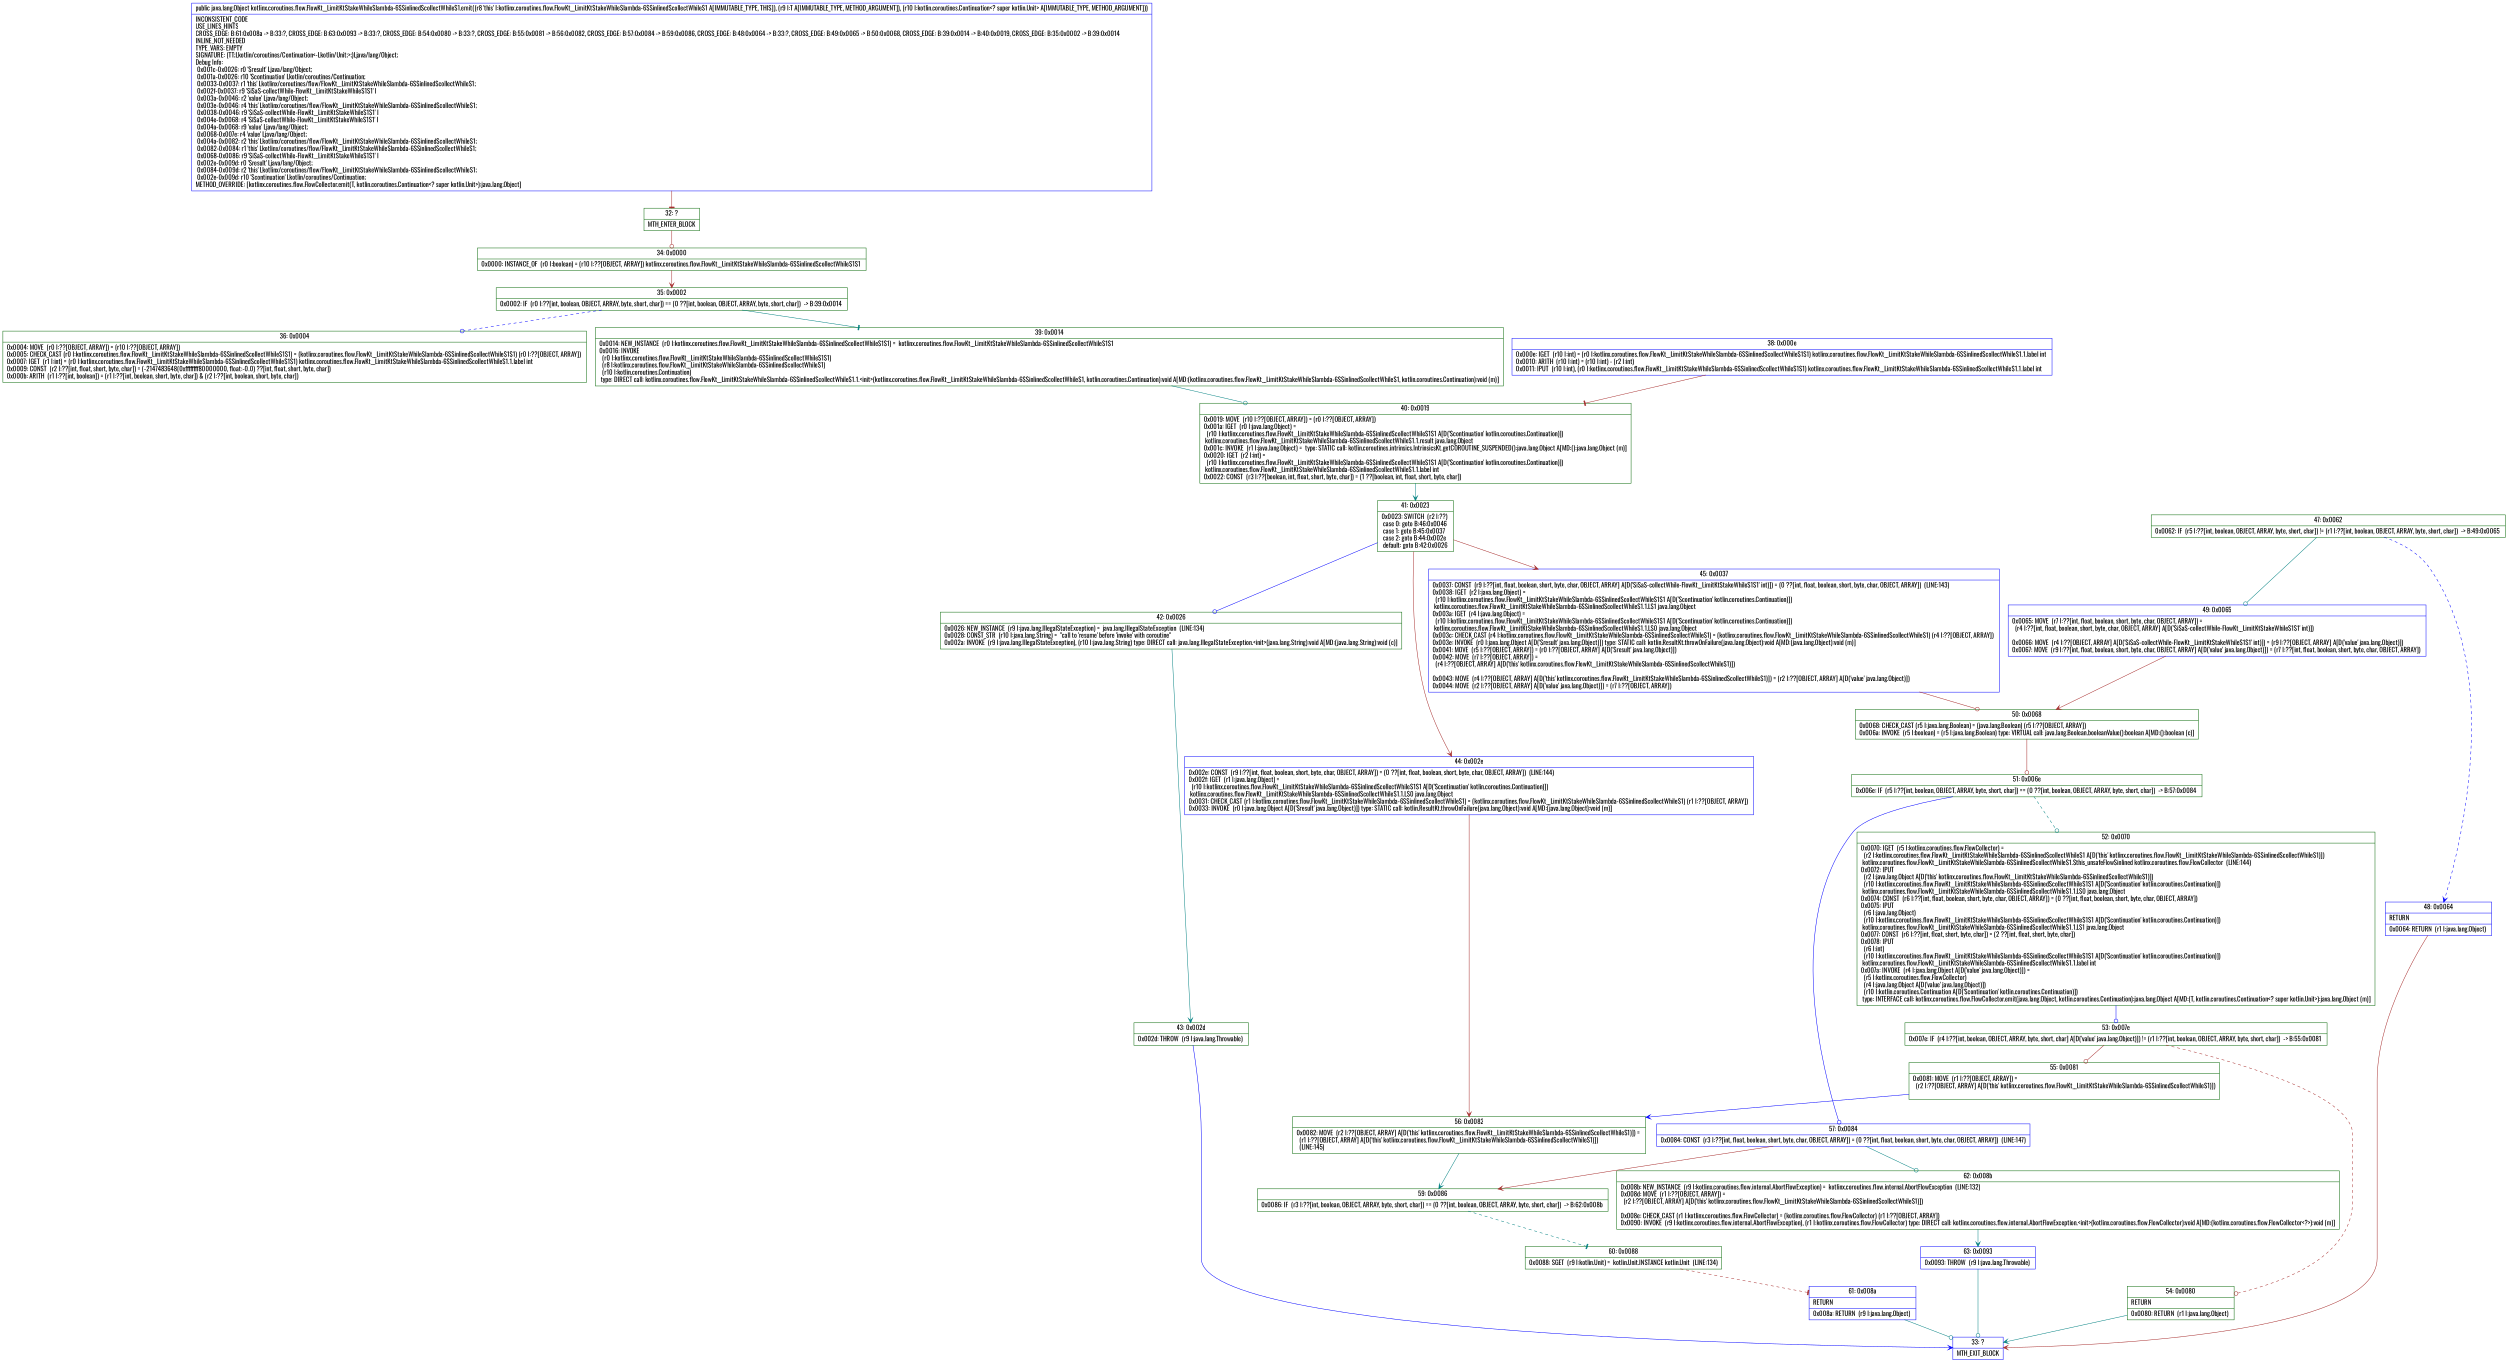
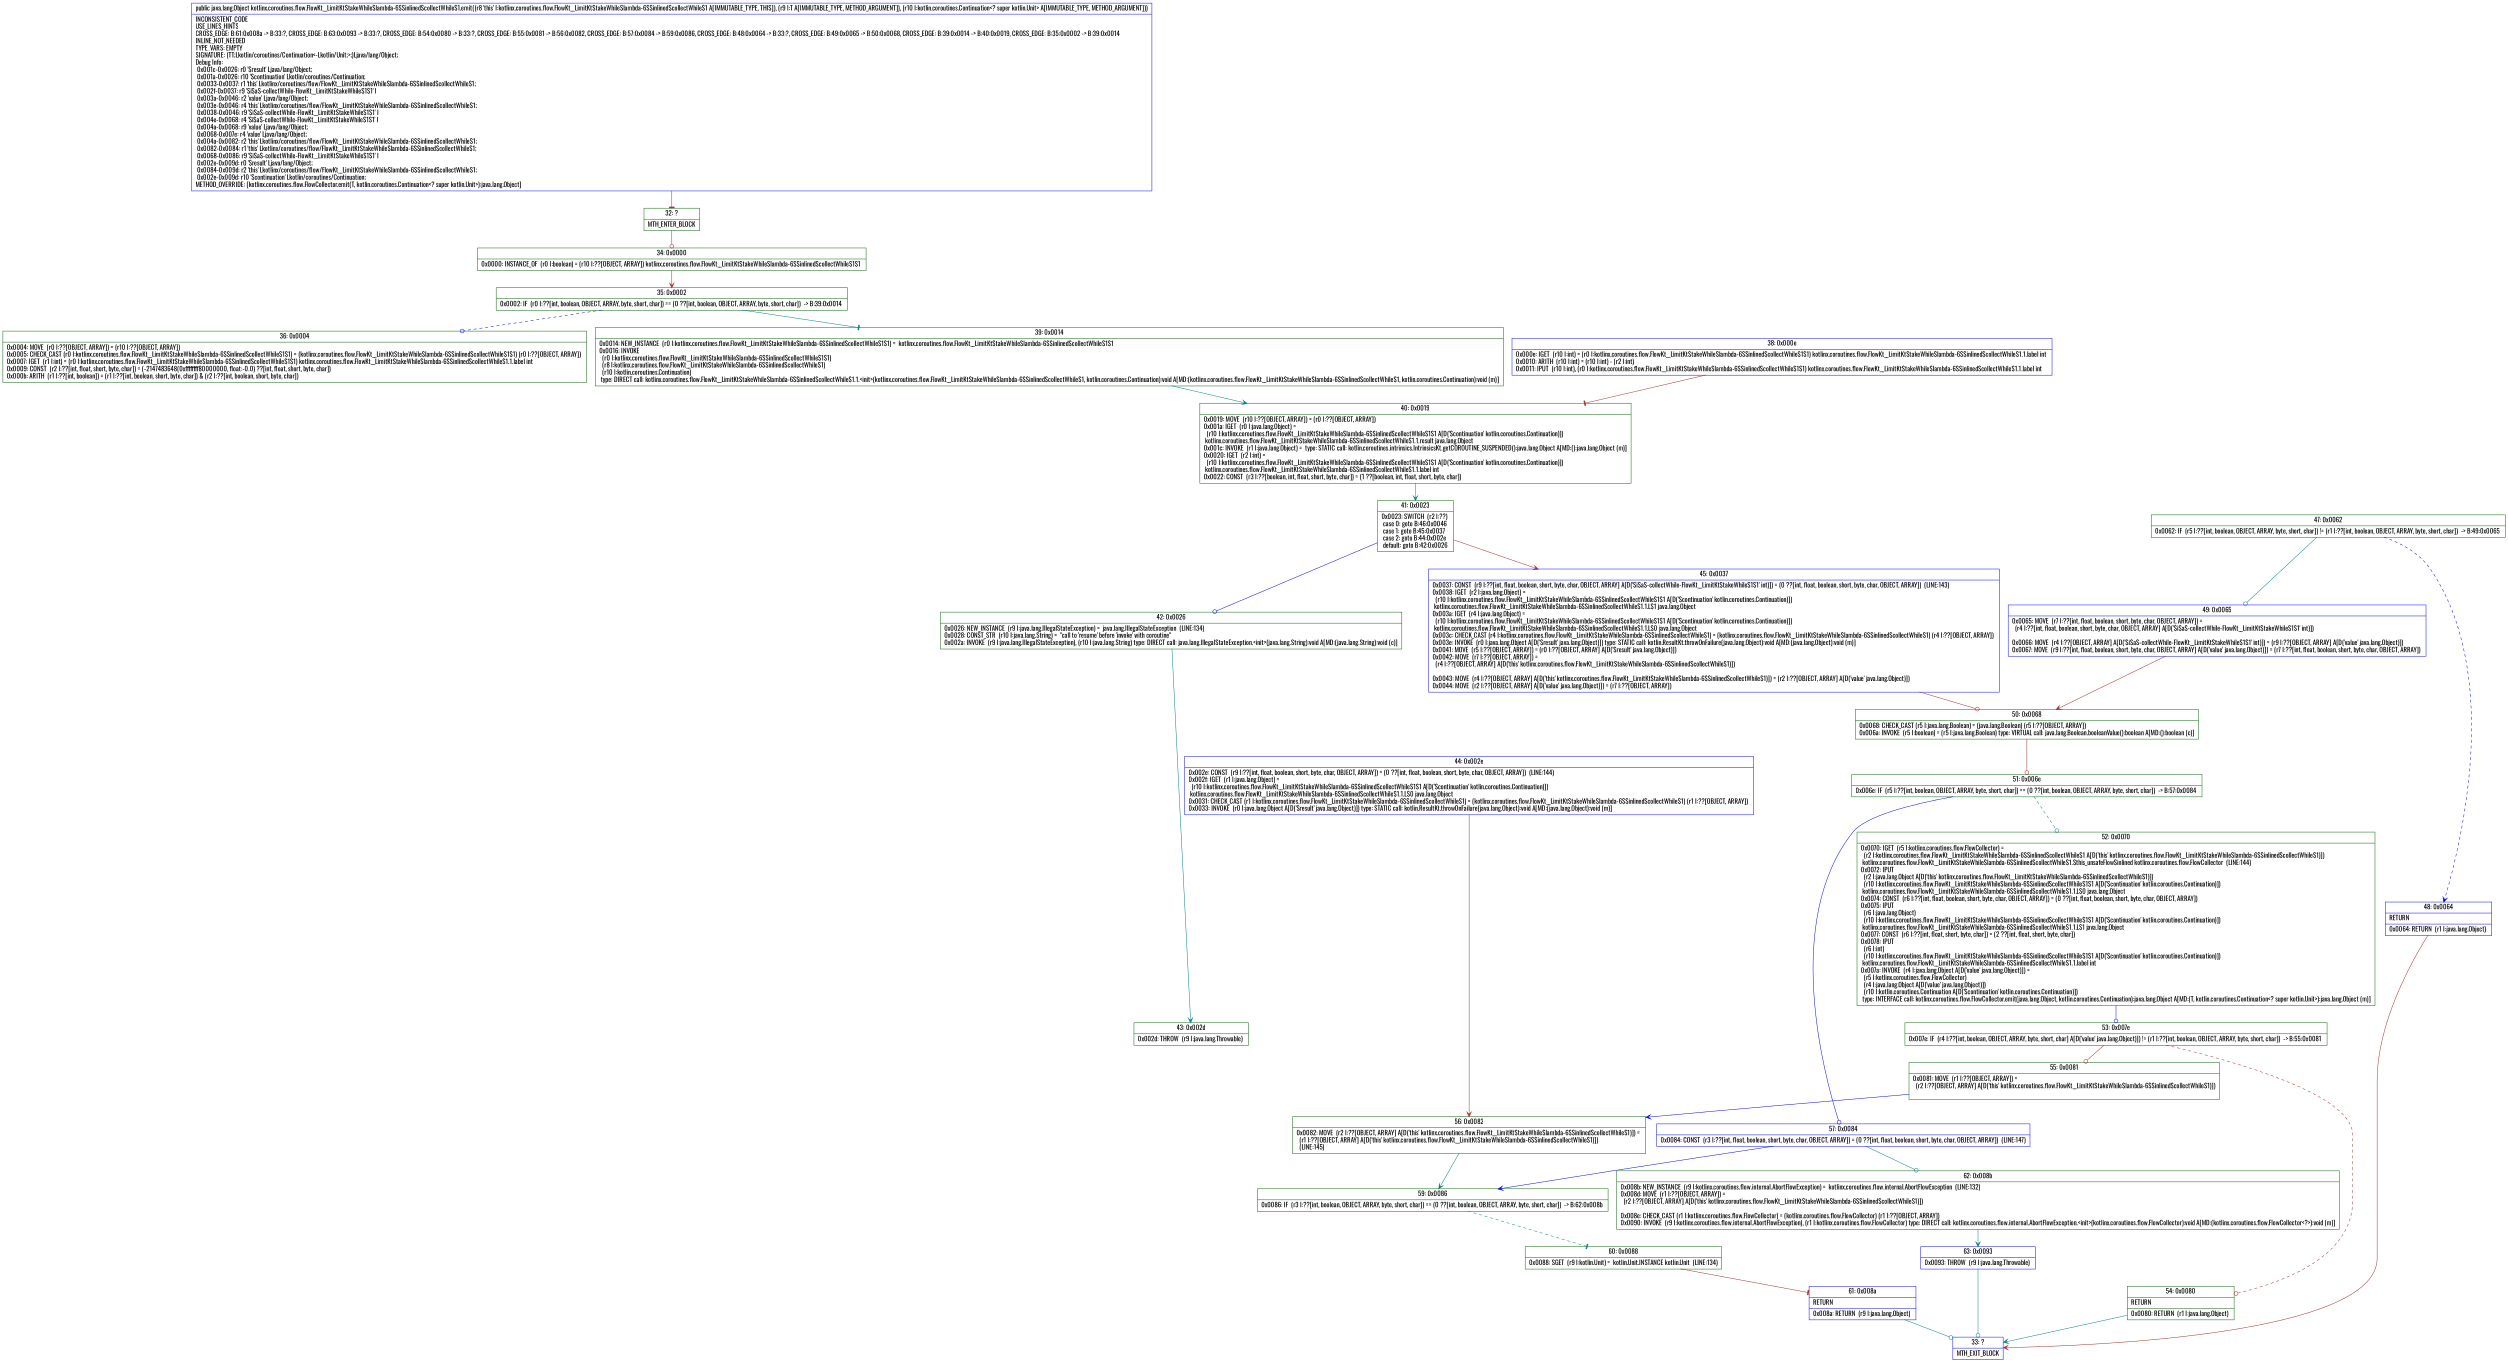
edge "39: 0x0014" -> "40: 0x0019": arrowhead odot -> vee
edge "41: 0x0023" -> "44: 0x002e": removed
edge "57: 0x0084" -> "59: 0x0086": color brown -> blue
edge "60: 0x0088" -> "61: 0x008a": style dashed -> solid
edge "43: 0x002d" -> "33: ?": removed
